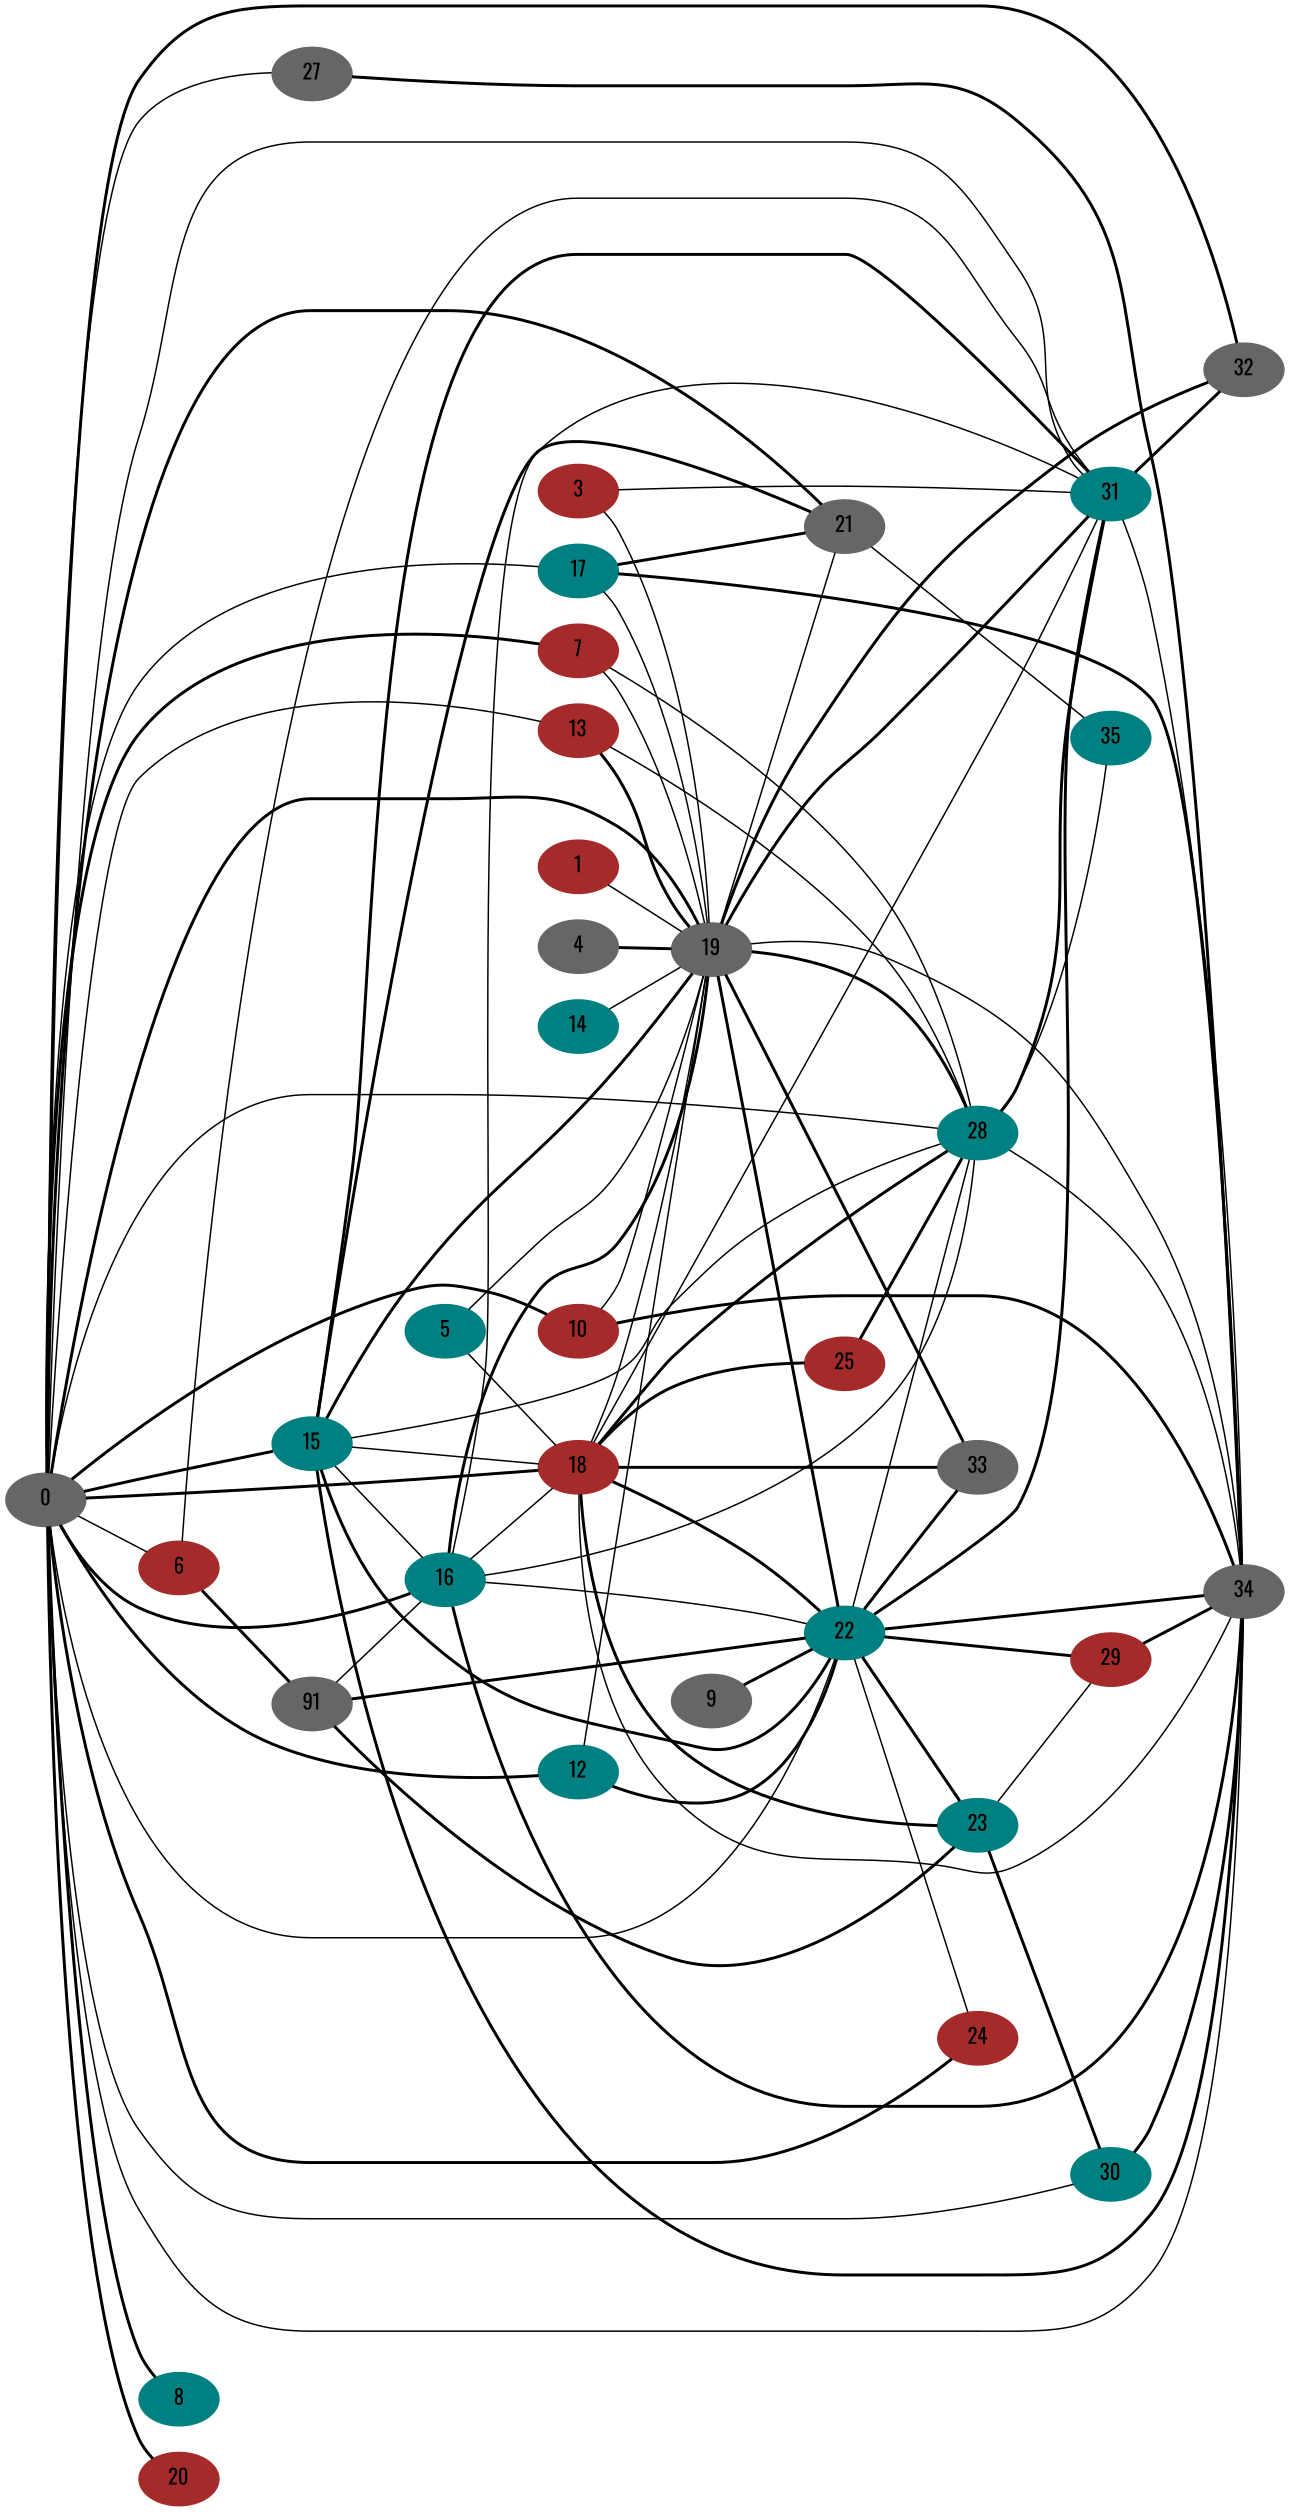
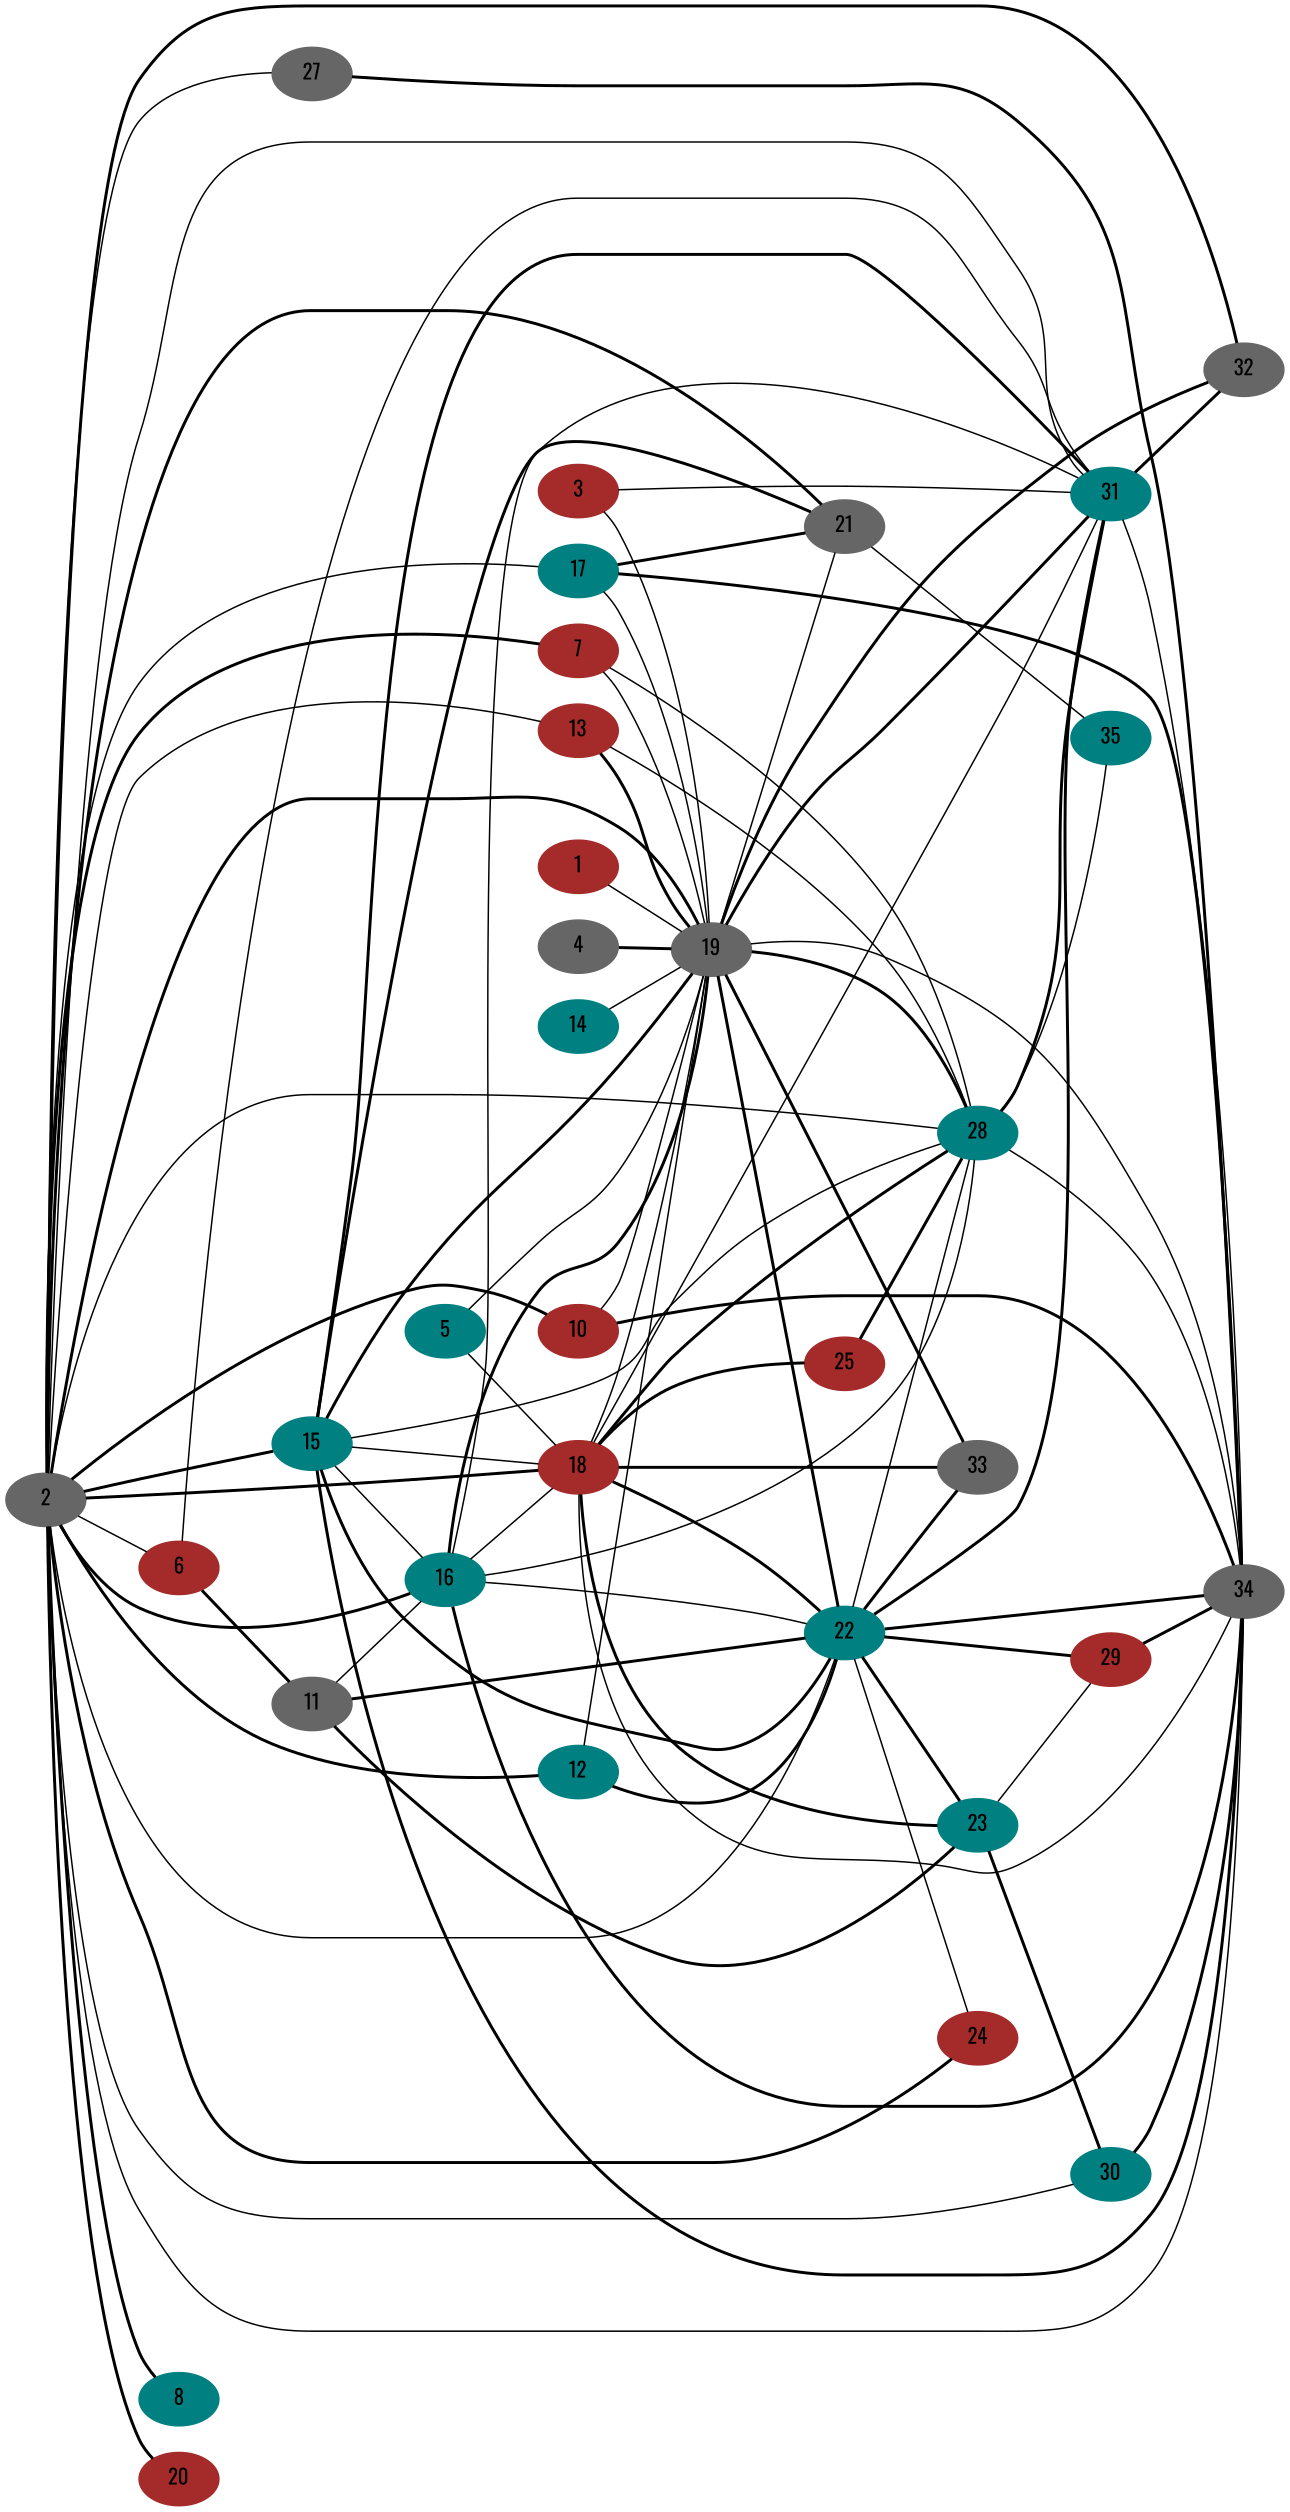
node "0": label "0" -> "2"
node "9": removed
node "91": label "91" -> "11"
